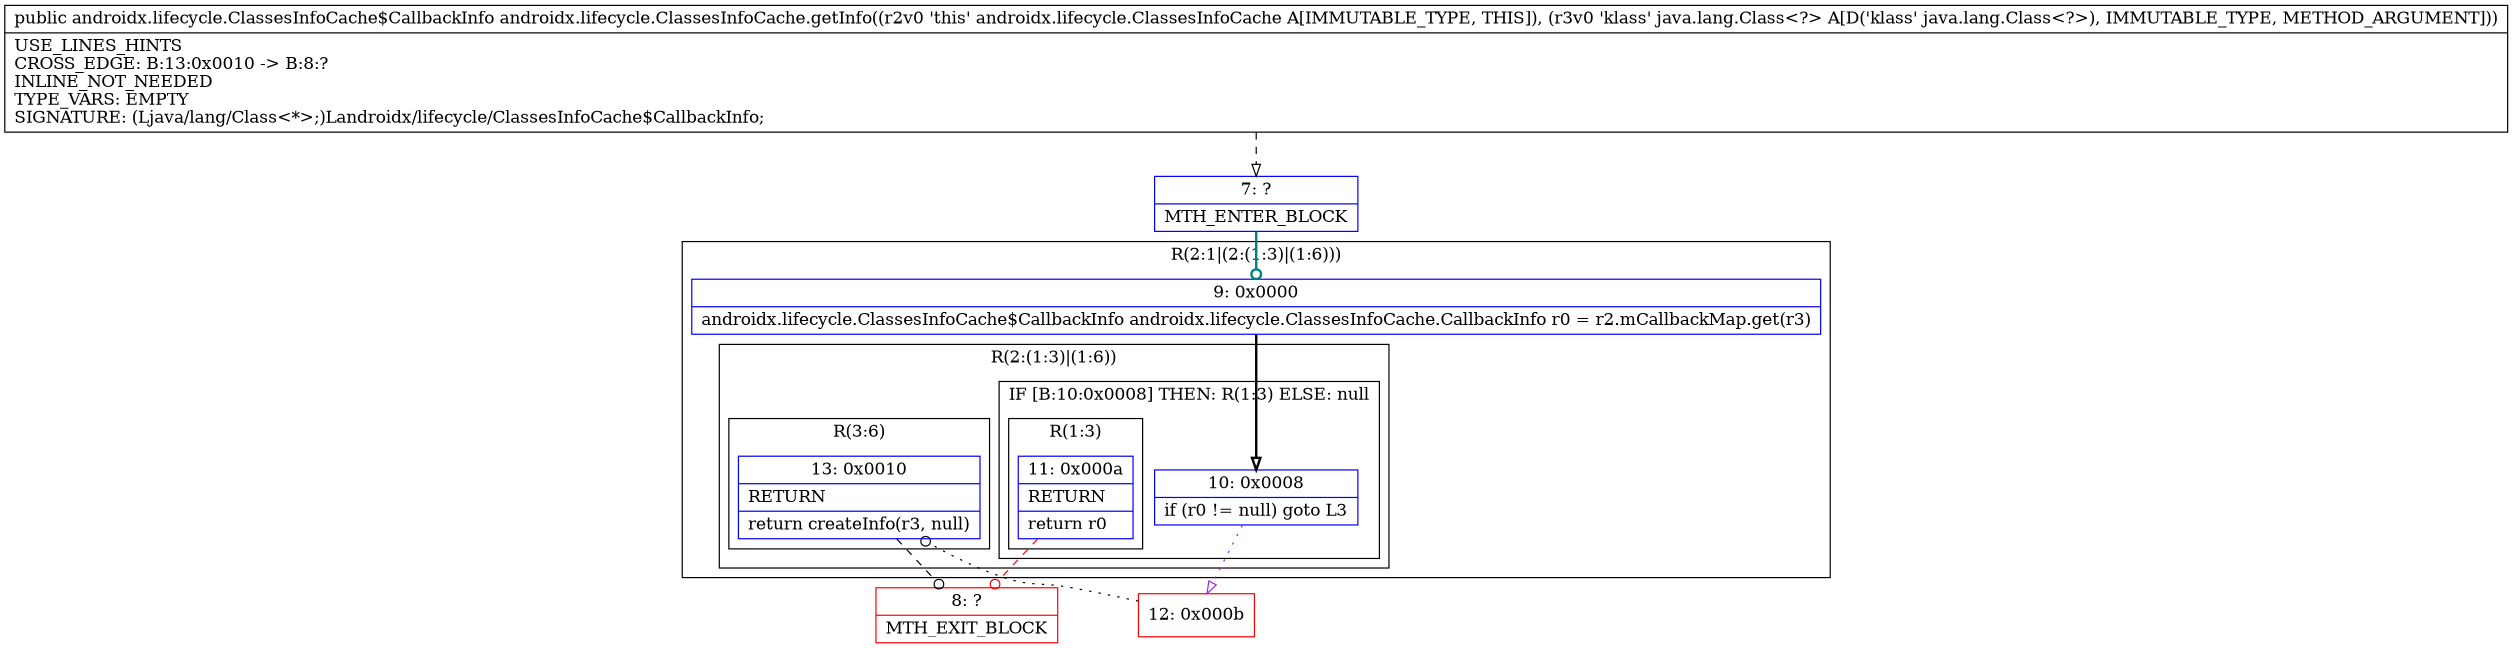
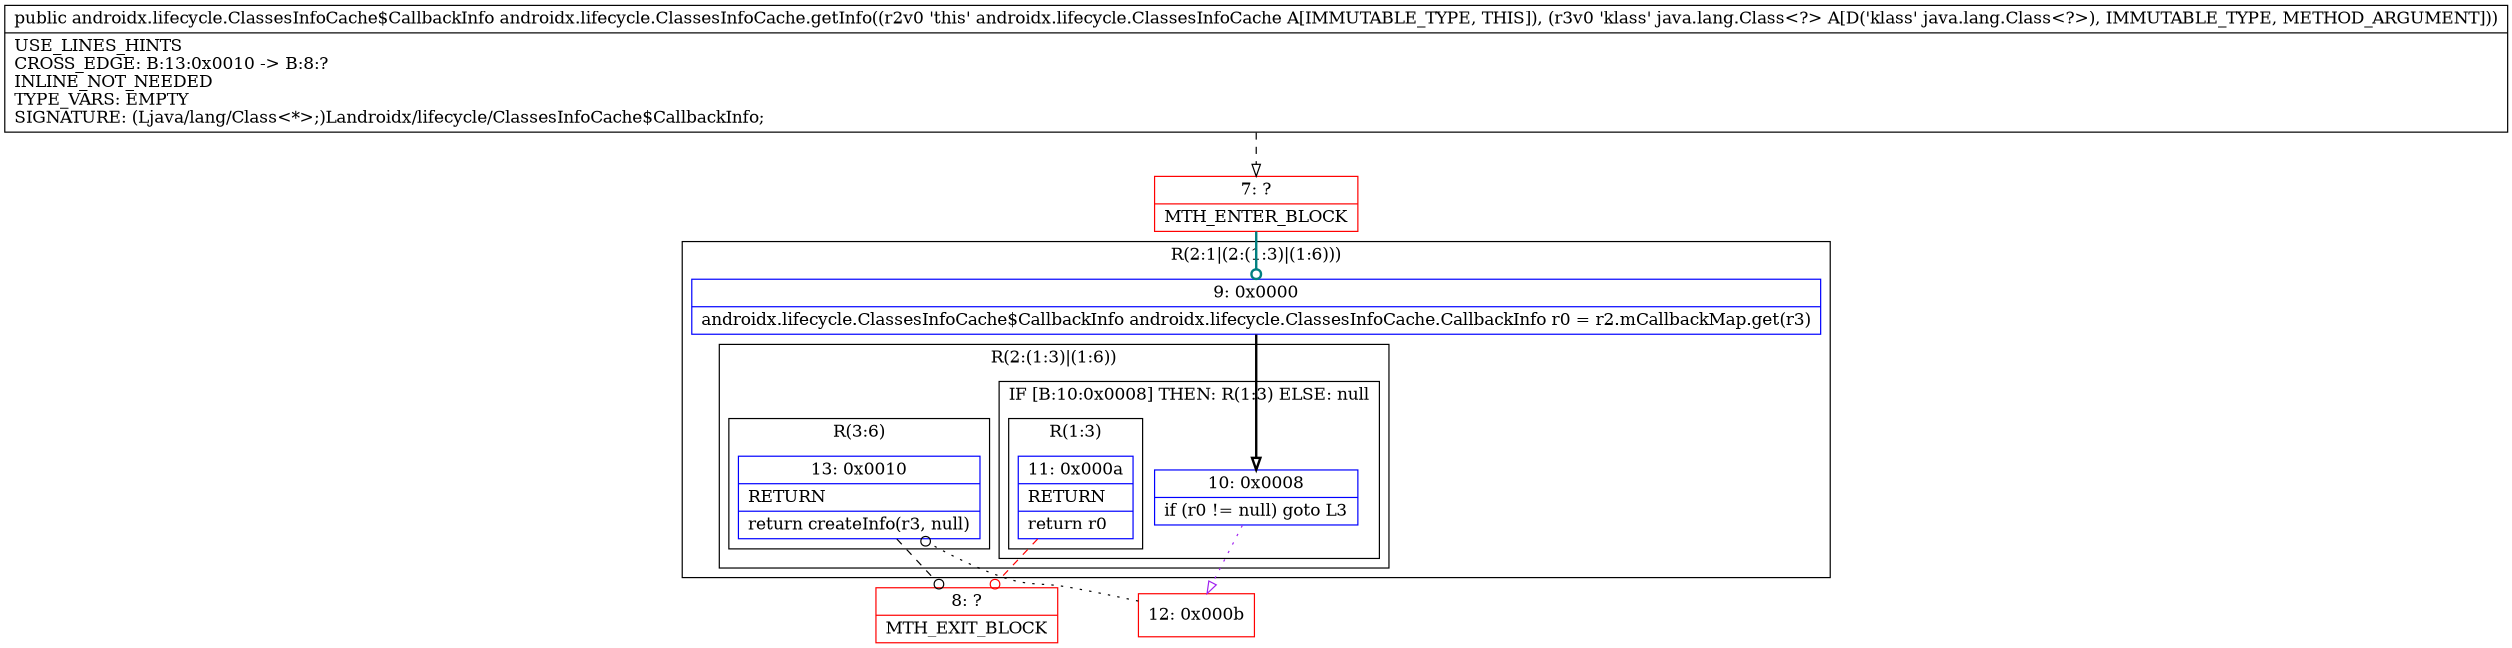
node "7: ?": color blue -> red
